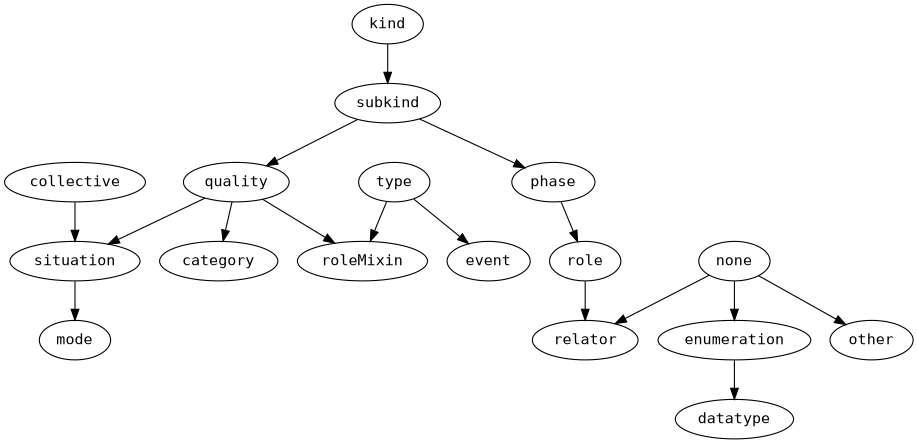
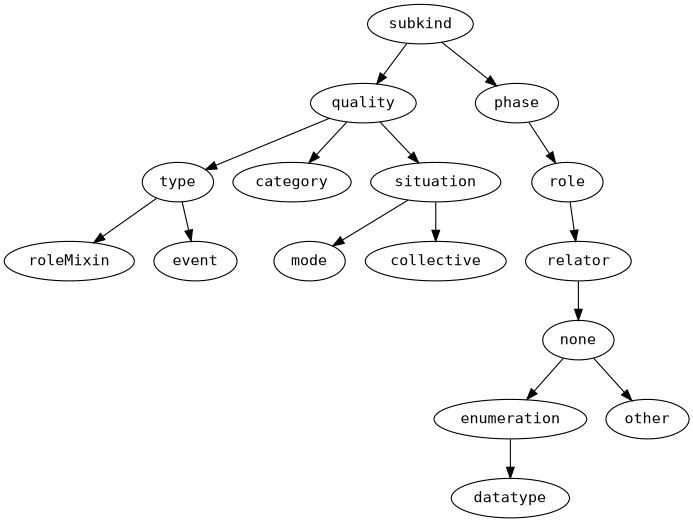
node "kind": removed
edge "collective" -> "situation": reversed
edge "quality" -> "roleMixin": now "quality" -> "type"
edge "none" -> "relator": reversed
